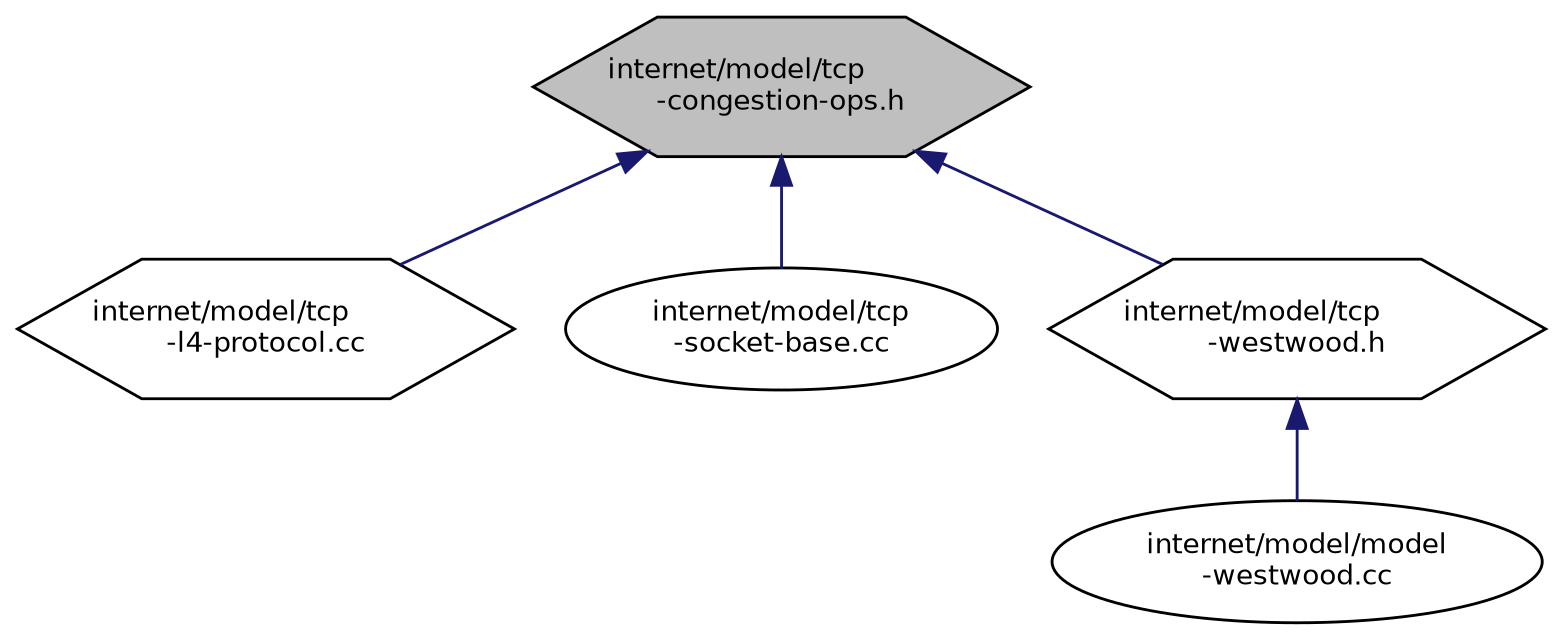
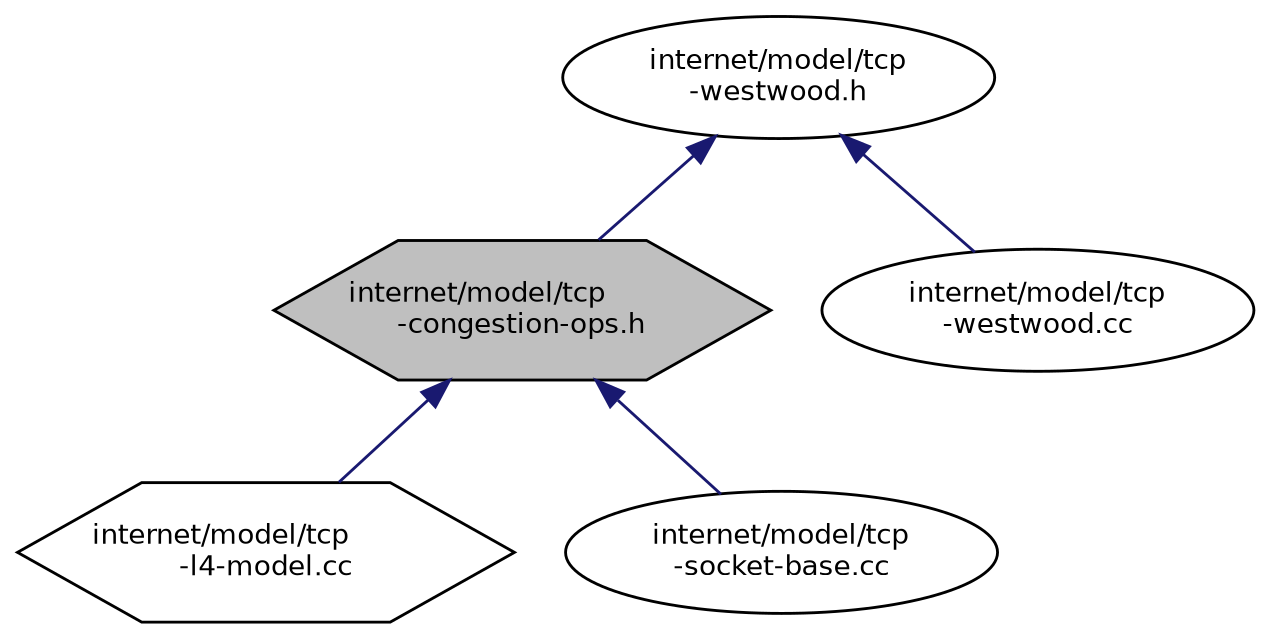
edge "internet/model/tcp -westwood.h" -> "internet/model/tcp -congestion-ops.h": reversed
node "internet/model/tcp -l4-protocol.cc": label "internet/model/tcp -l4-protocol.cc" -> "internet/model/tcp -l4-model.cc"
node "internet/model/tcp -westwood.h": shape hexagon -> ellipse
node "internet/model/model -westwood.cc": label "internet/model/model -westwood.cc" -> "internet/model/tcp -westwood.cc"
